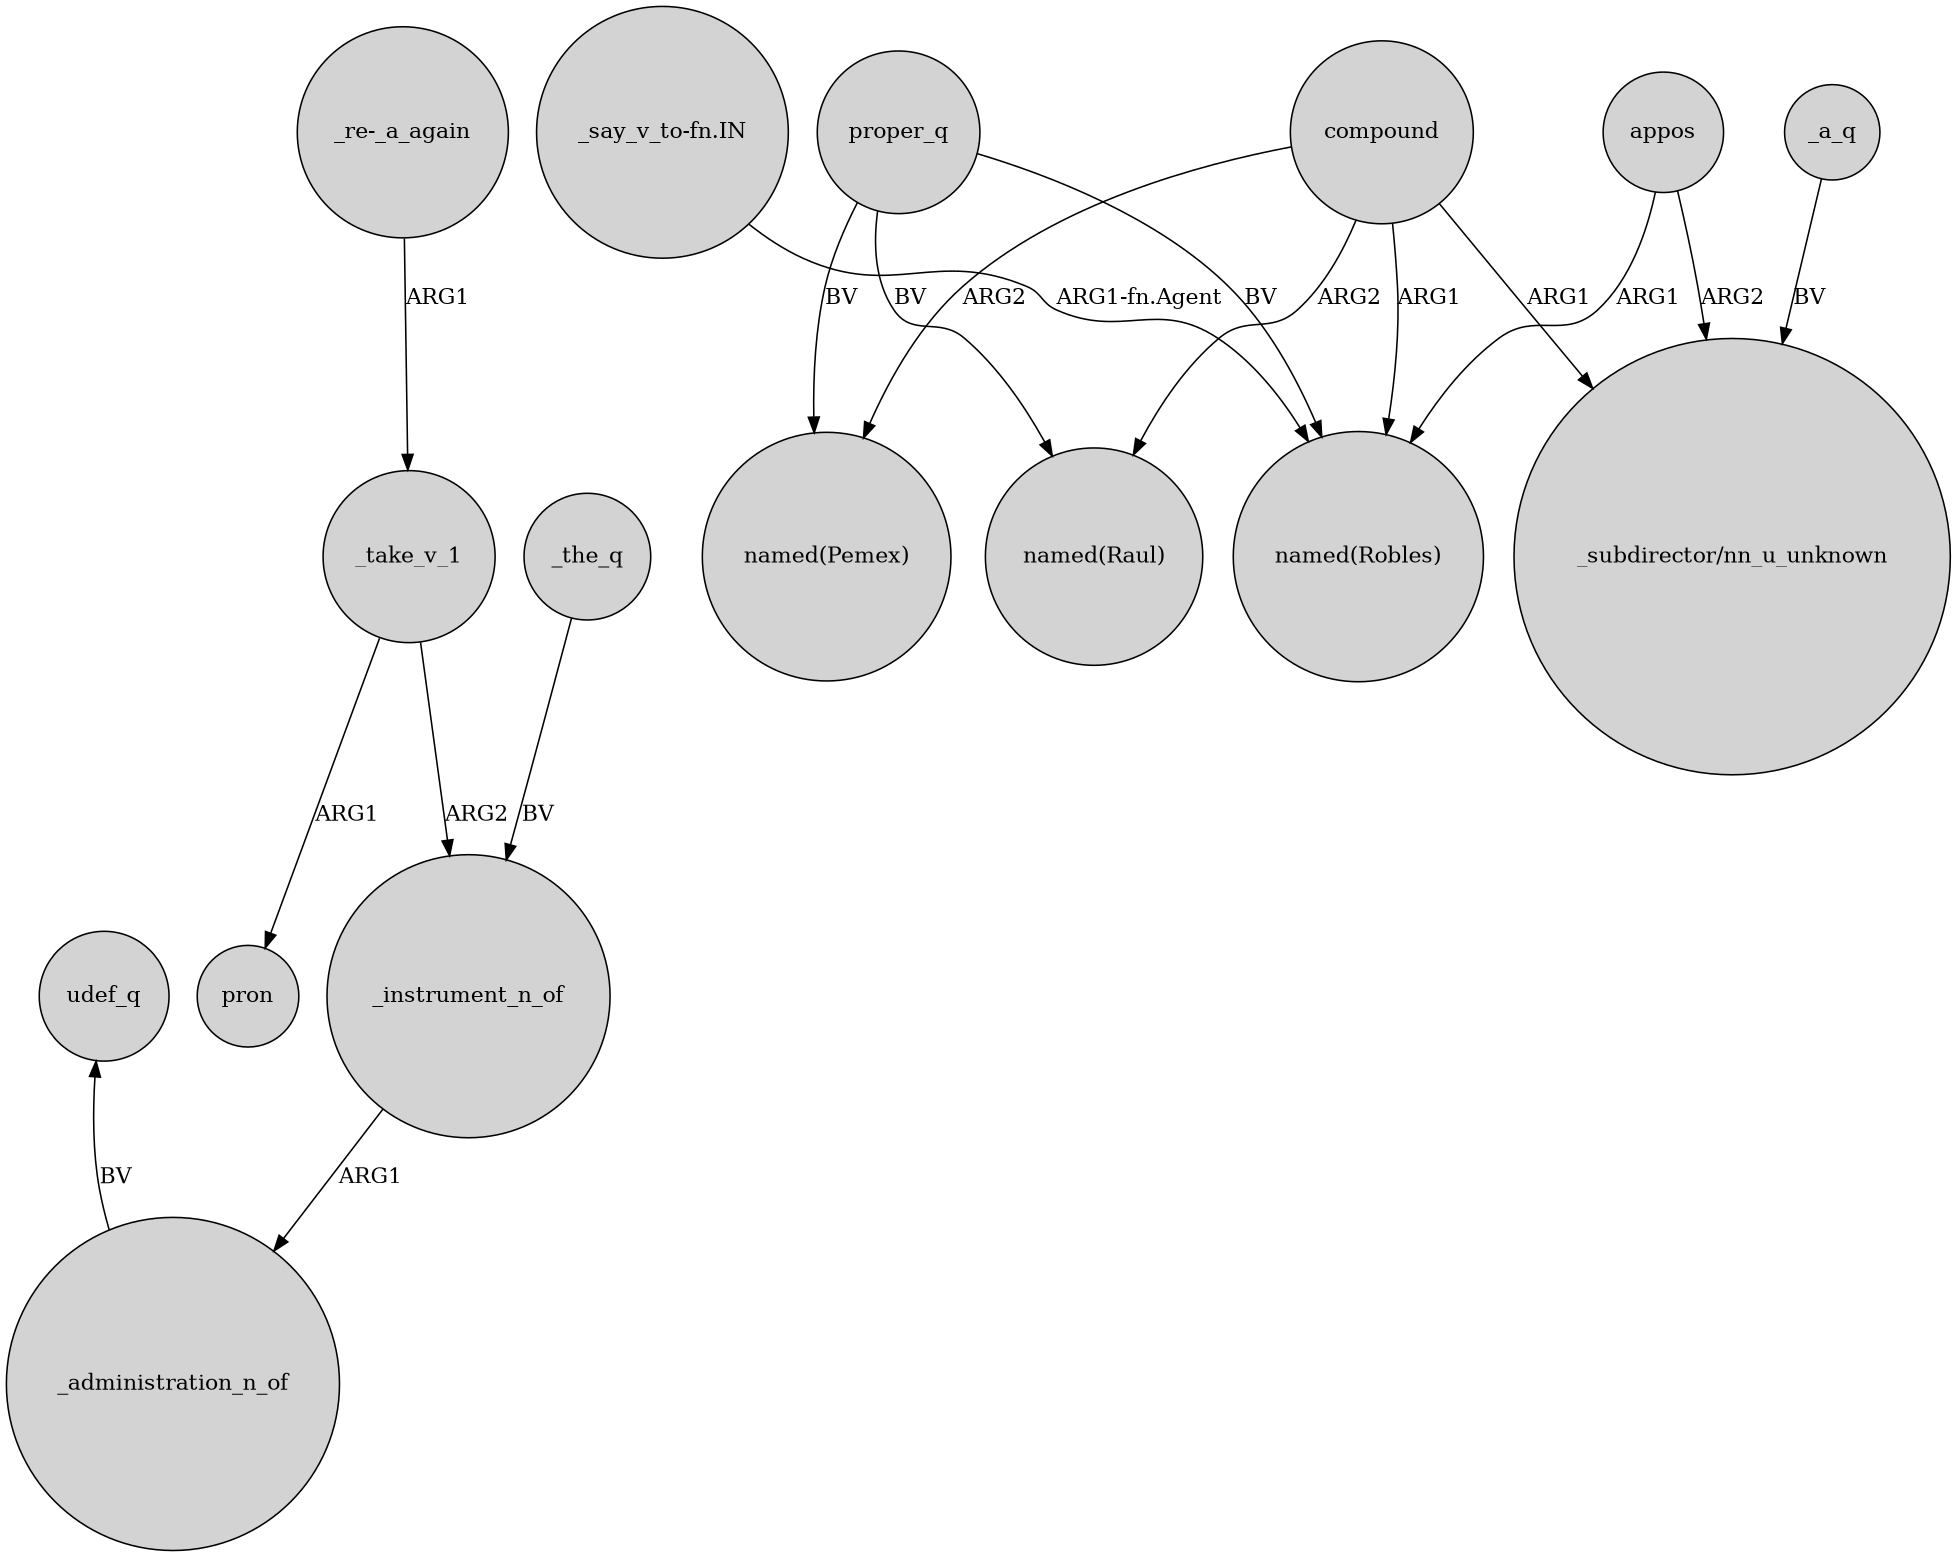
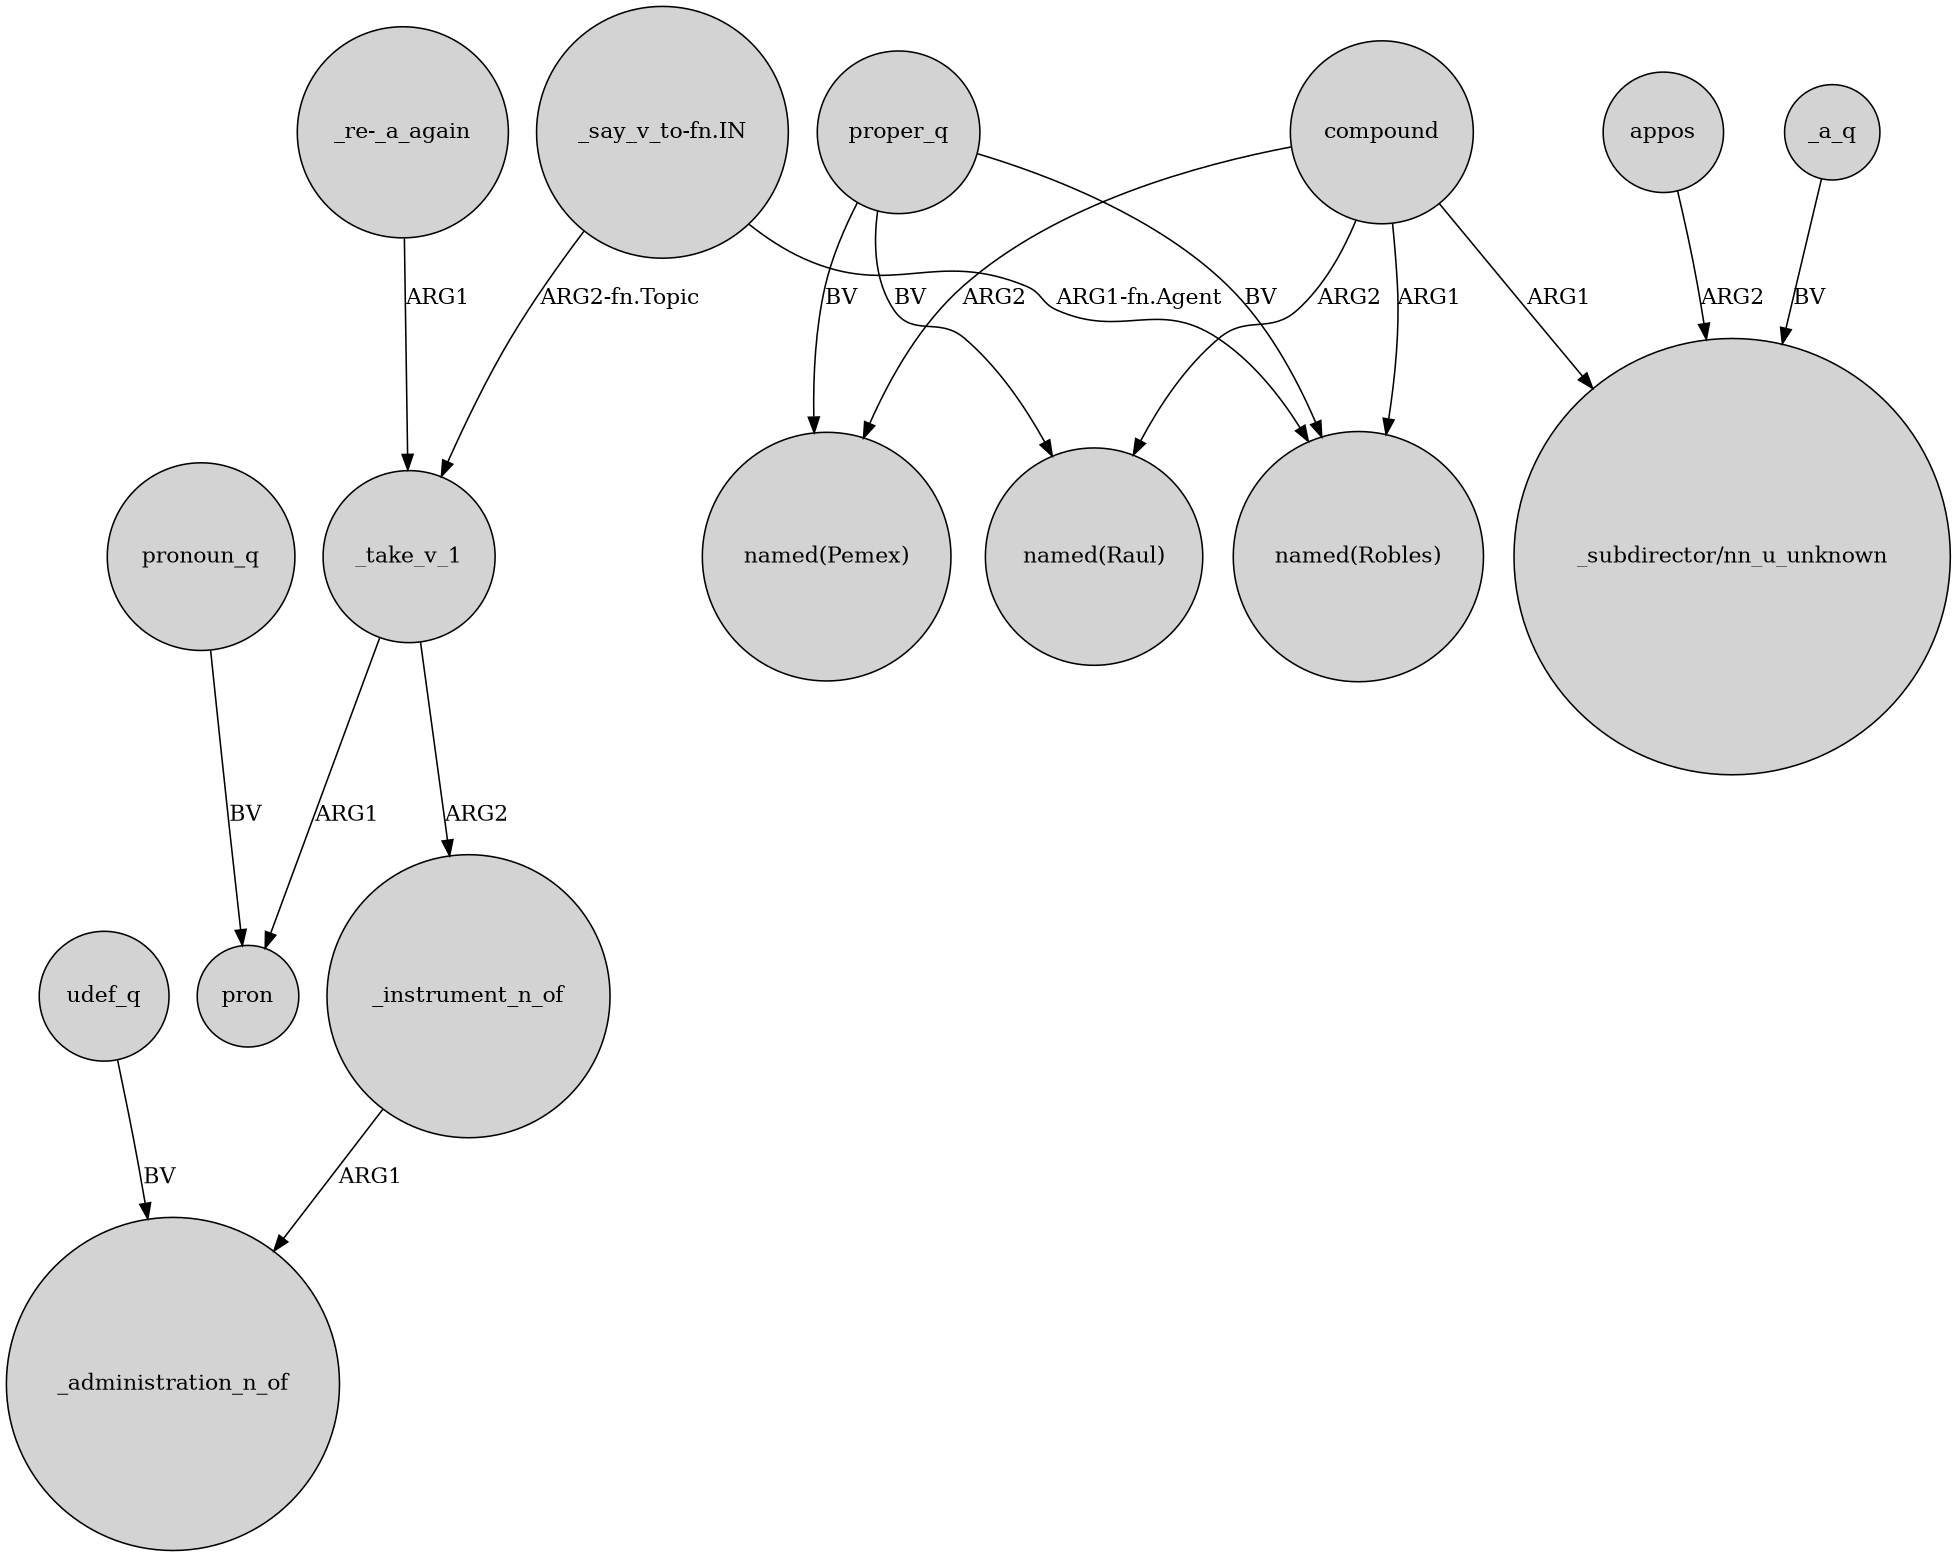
edge "appos" -> "named(Robles)": removed, label "ARG1"
edge "_say_v_to-fn.IN" -> "_take_v_1": added, label "ARG2-fn.Topic"
node "pronoun_q": added
node "_the_q": removed
edge "_administration_n_of" -> "udef_q": reversed
